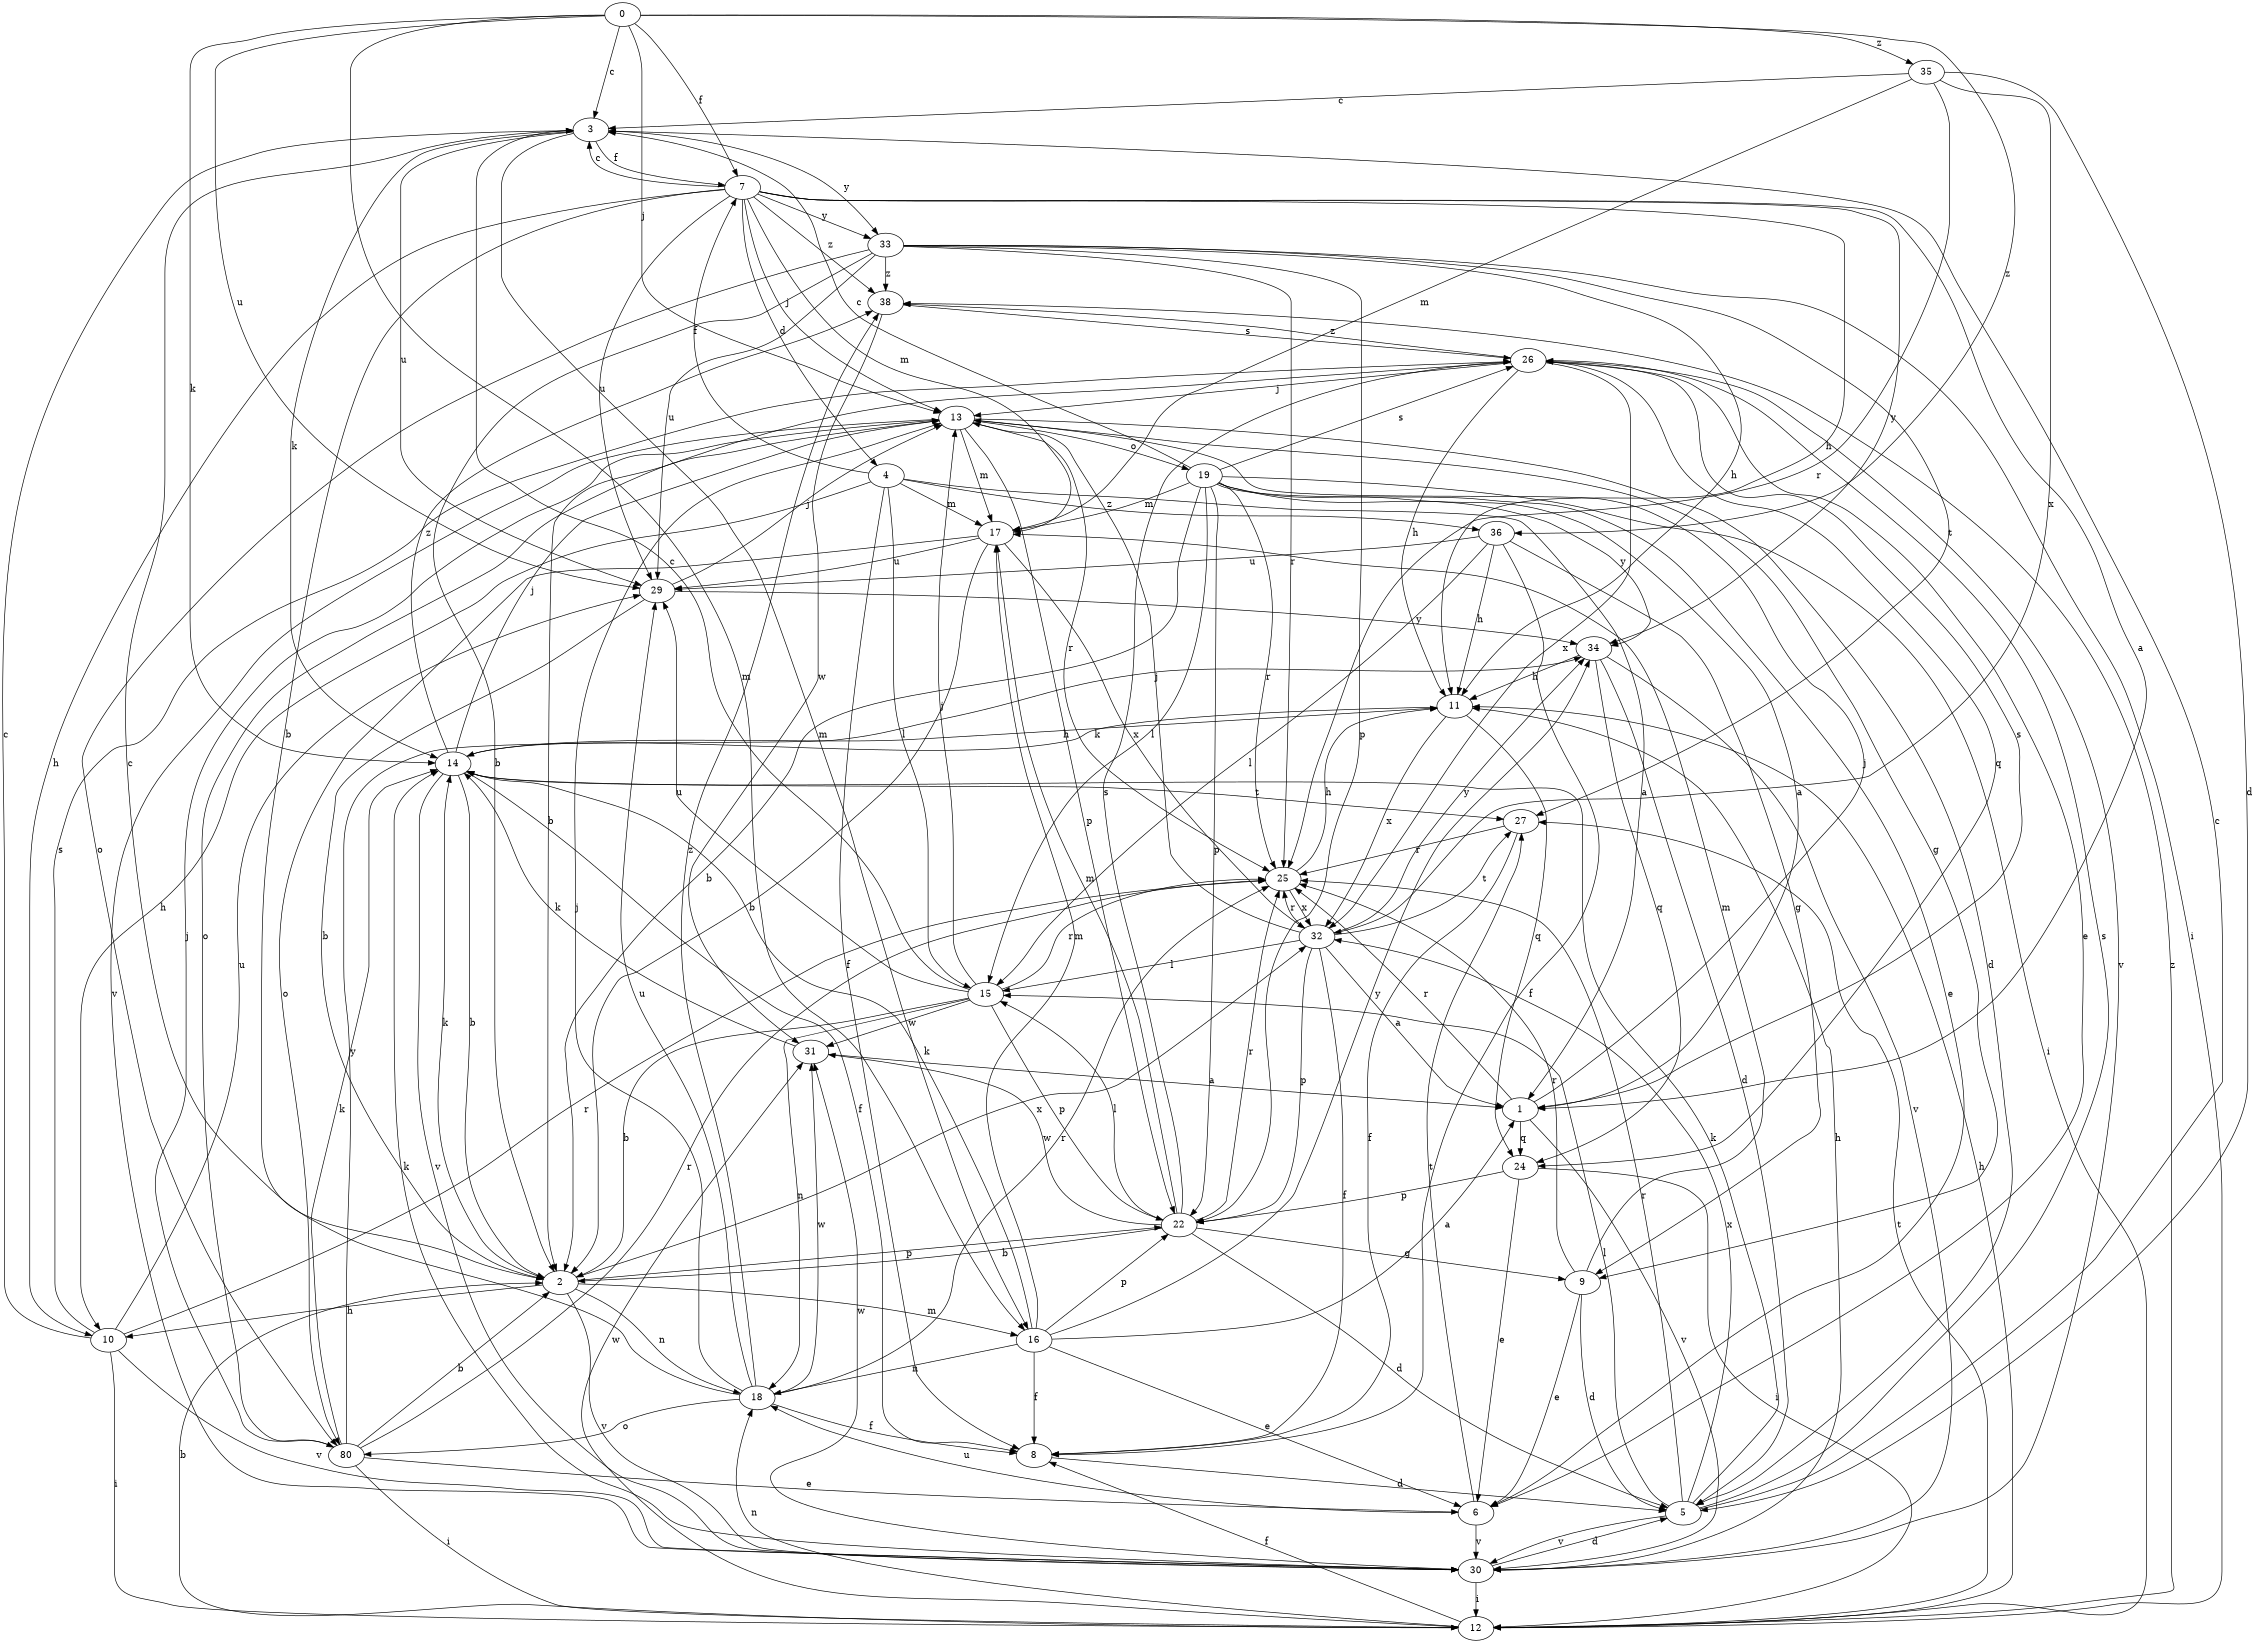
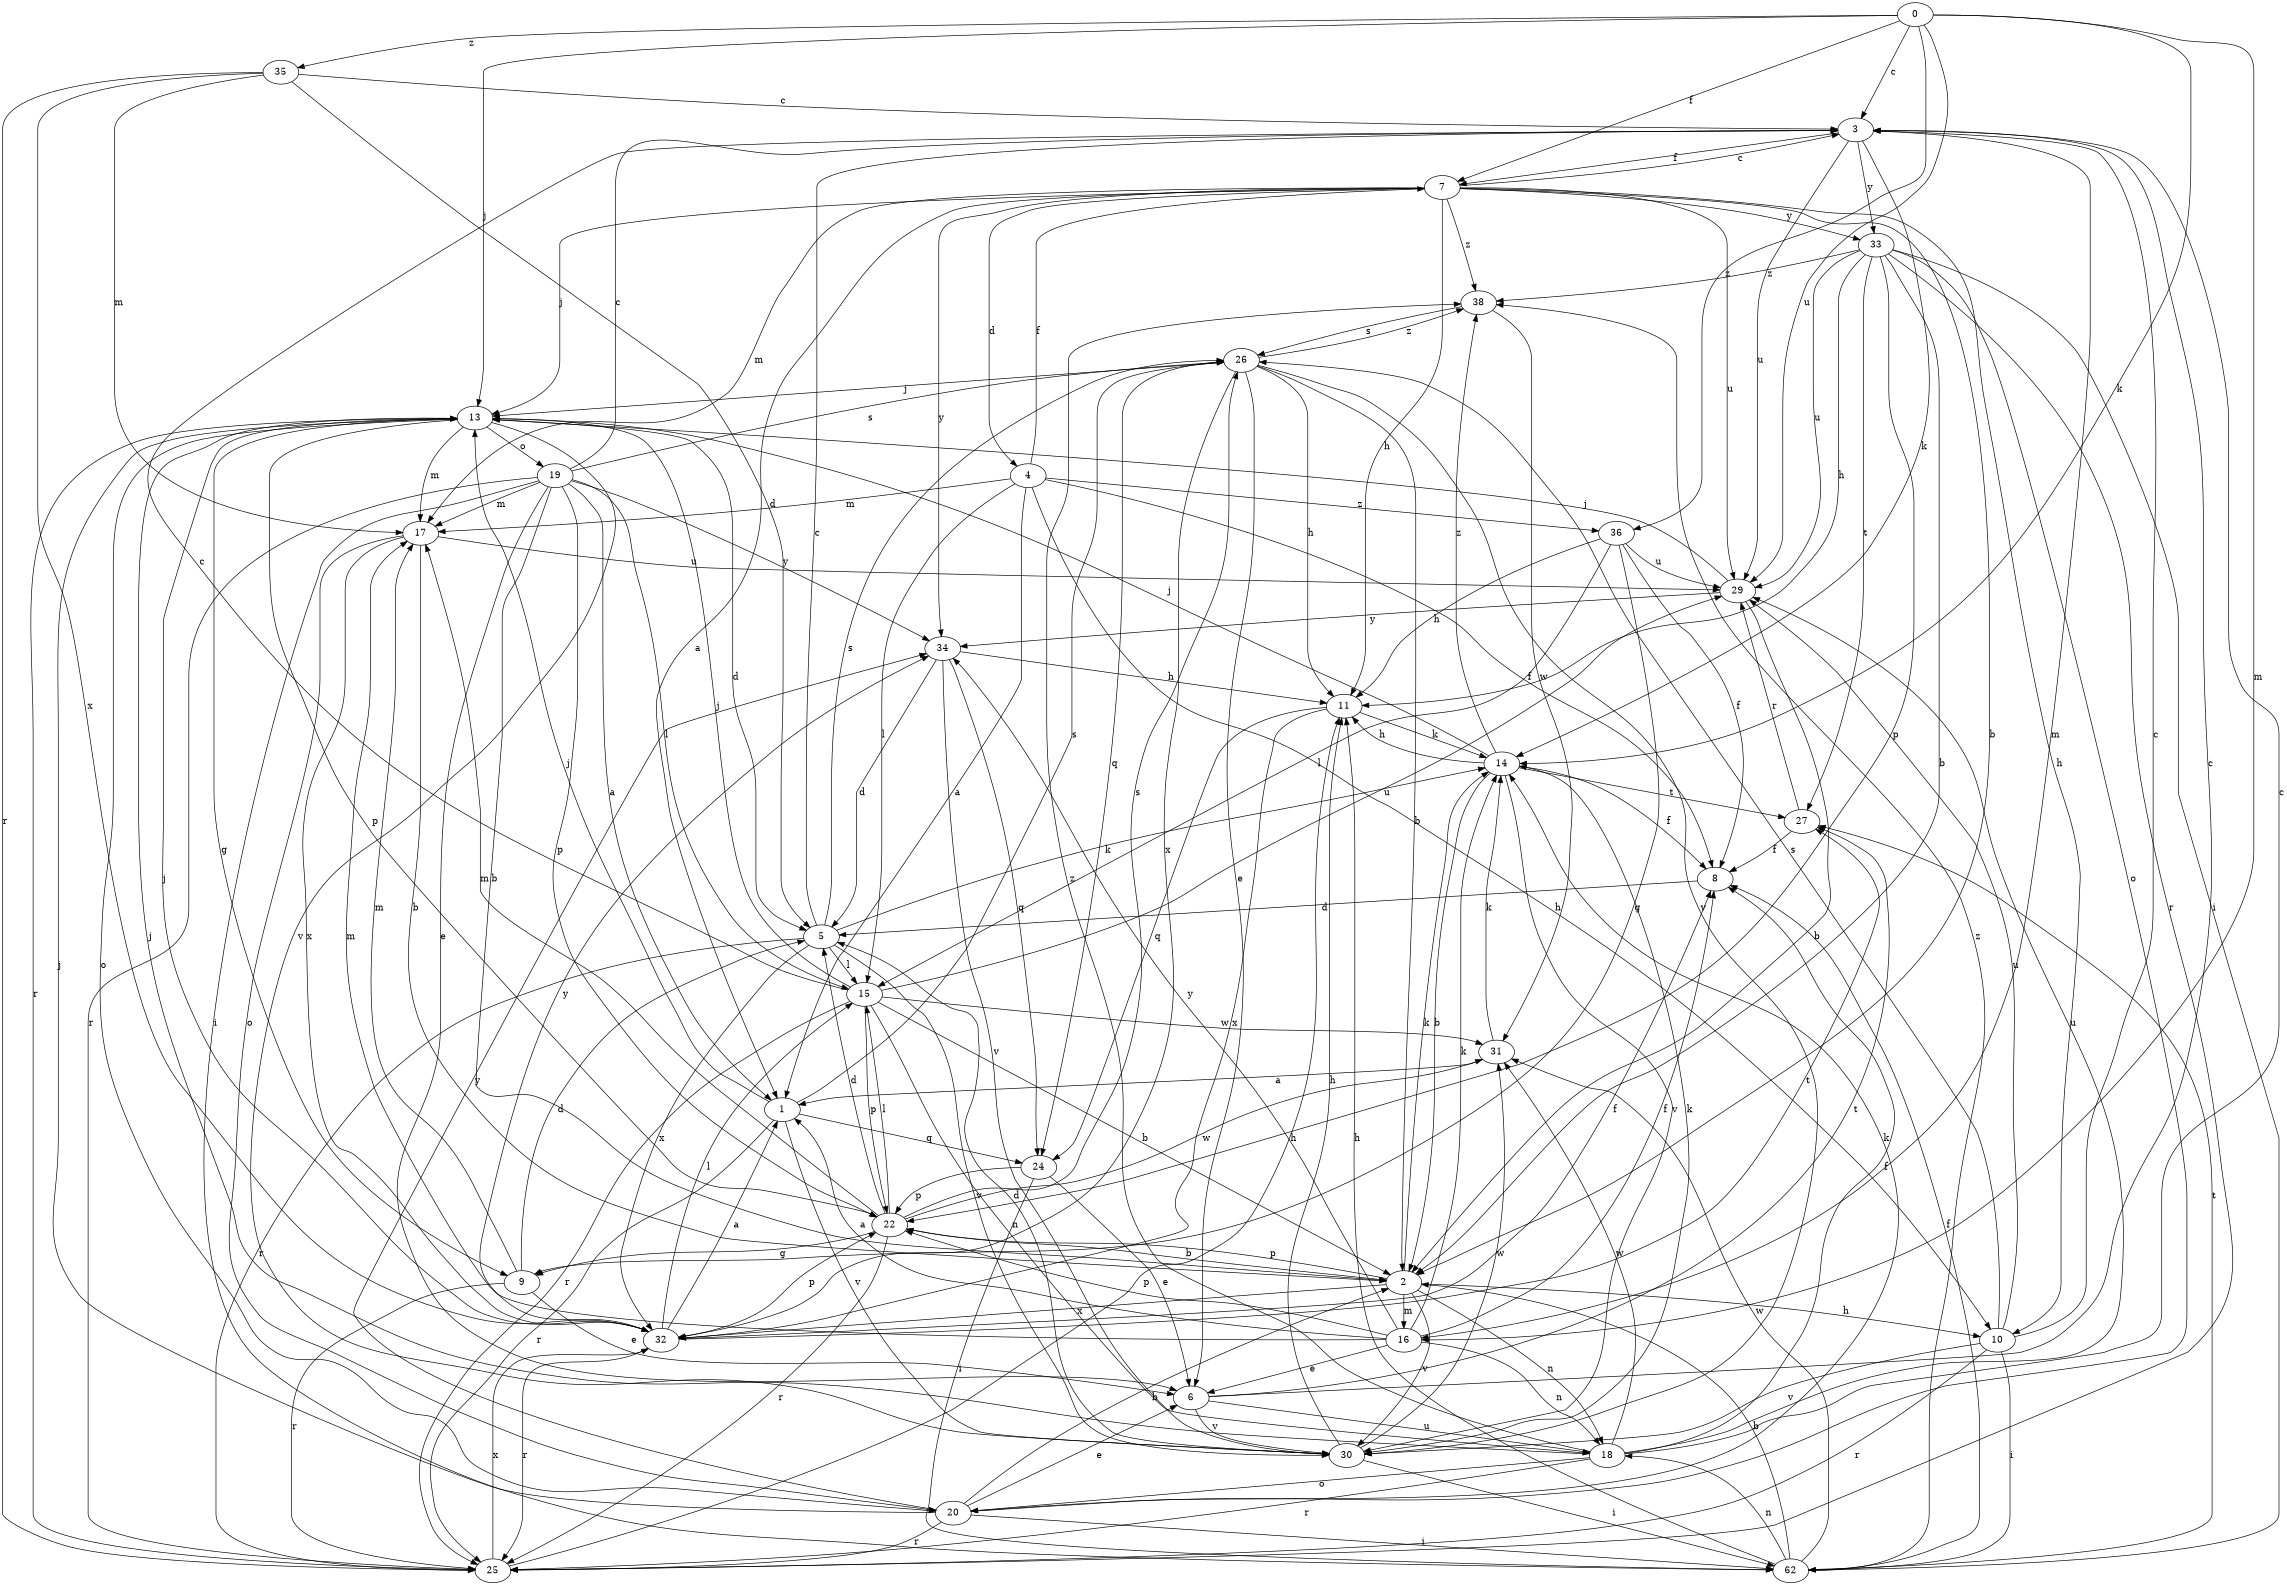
edge "27" -> "25": now "27" -> "29"
edge "6" -> "3": added, label "c"
node "80": label "80" -> "20"
node "12": label "12" -> "62"
